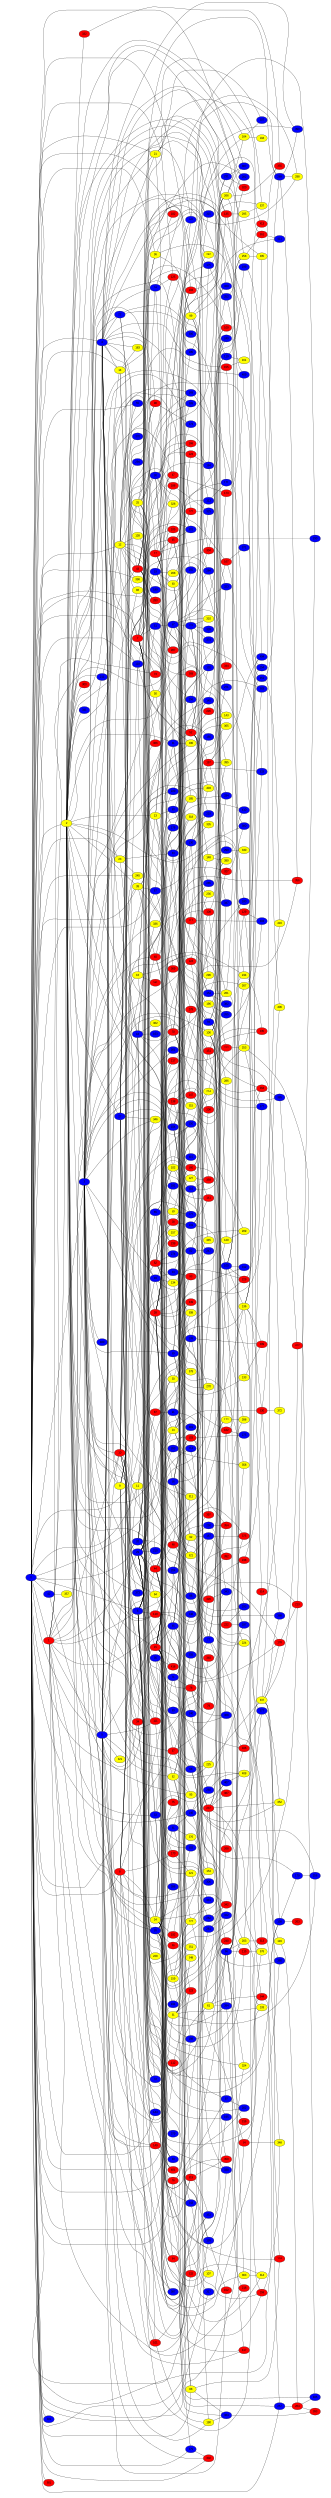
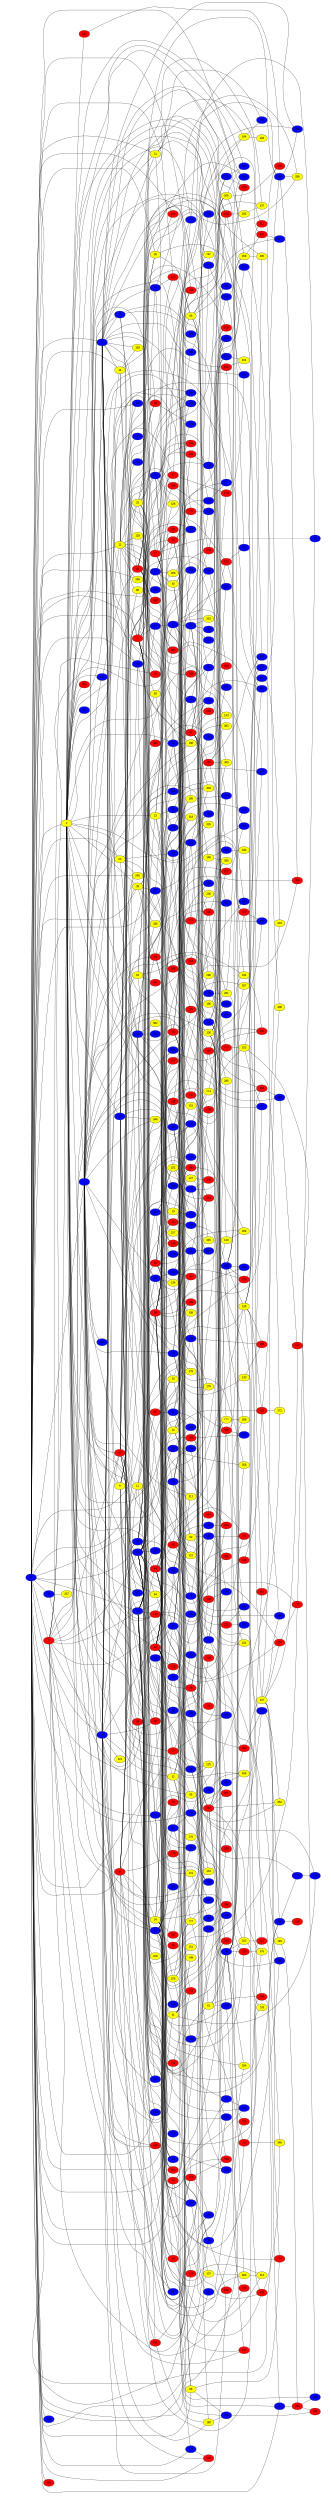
edge "164" -- "266": now "164" -- "99"
edge "23" -- "336": added
edge "837" -- "225": now "837" -- "136"
edge "233" -- "31": removed
edge "107" -- "363": added
